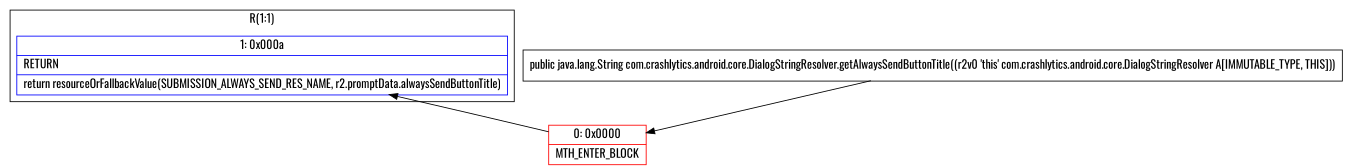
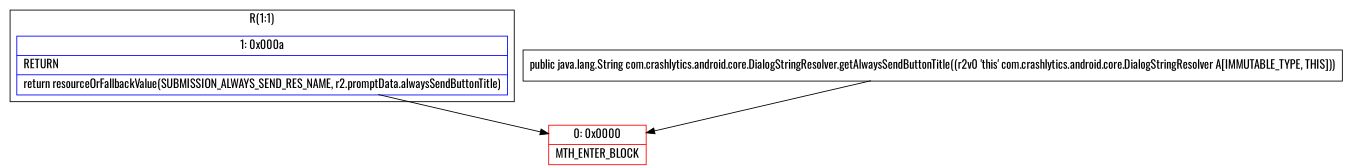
edge "0: 0x0000" -> "1: 0x000a": reversed
